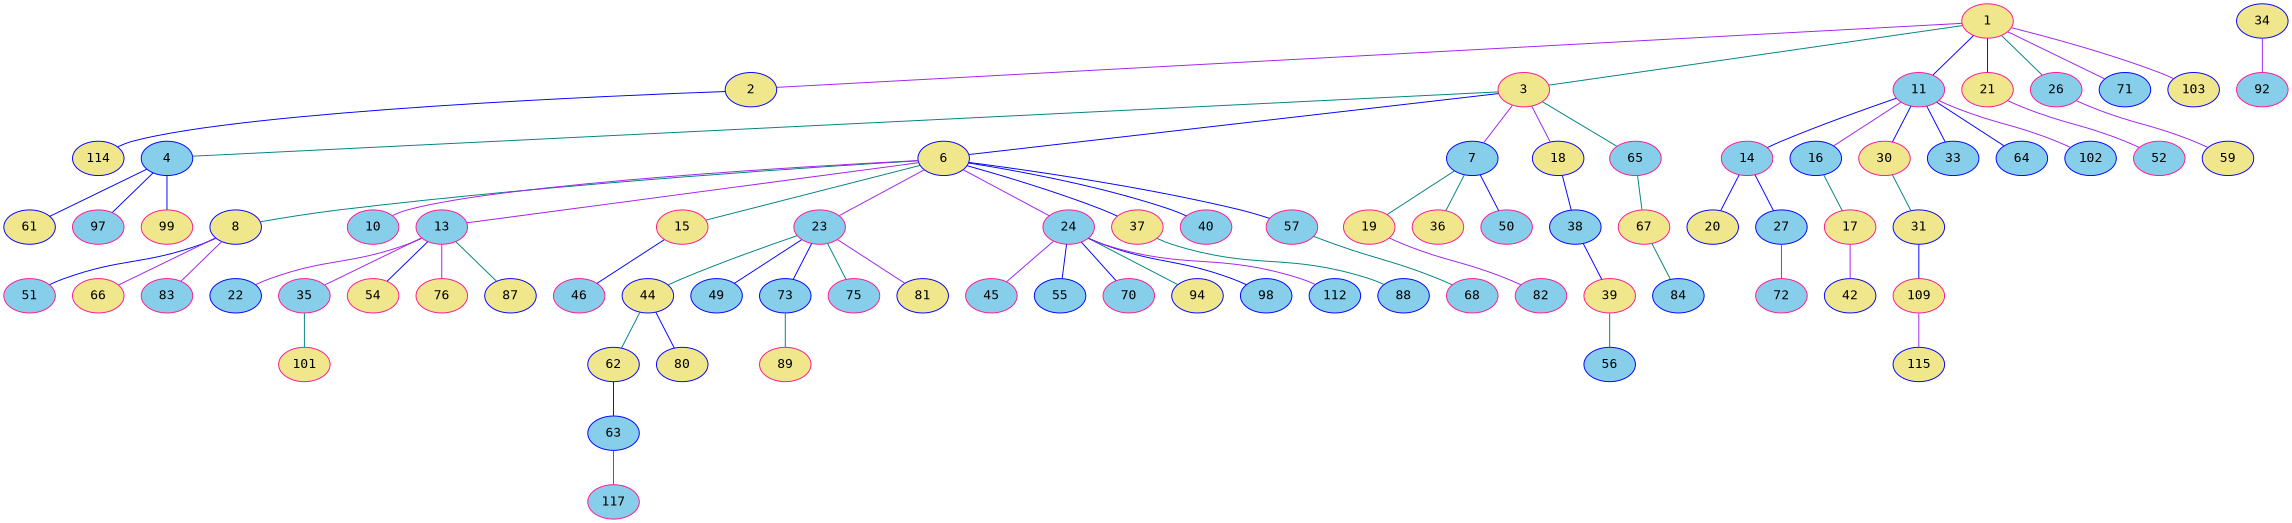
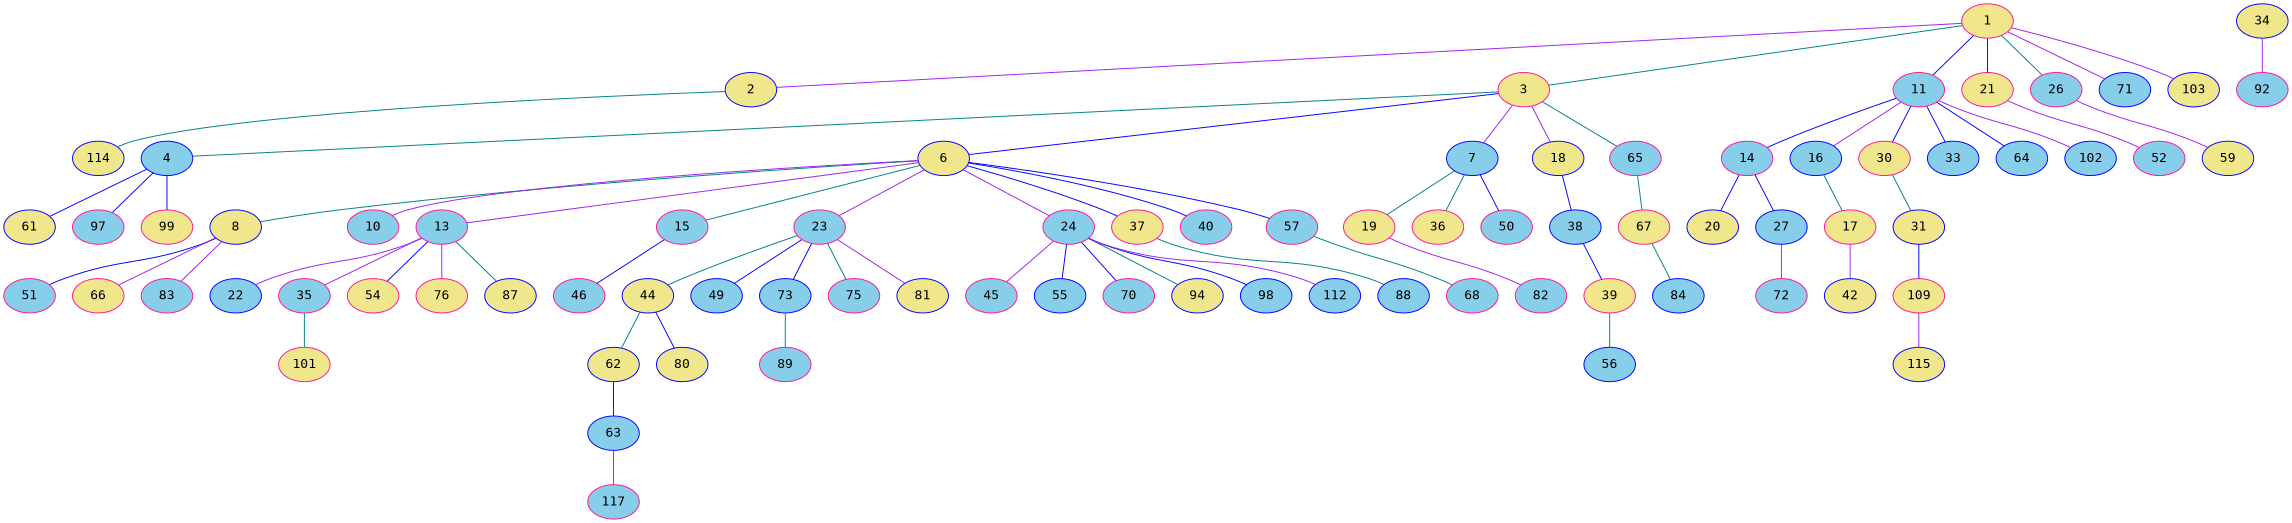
edge "2" -- "114": color blue -> teal
node "15": fillcolor khaki -> skyblue
node "89": fillcolor khaki -> skyblue
